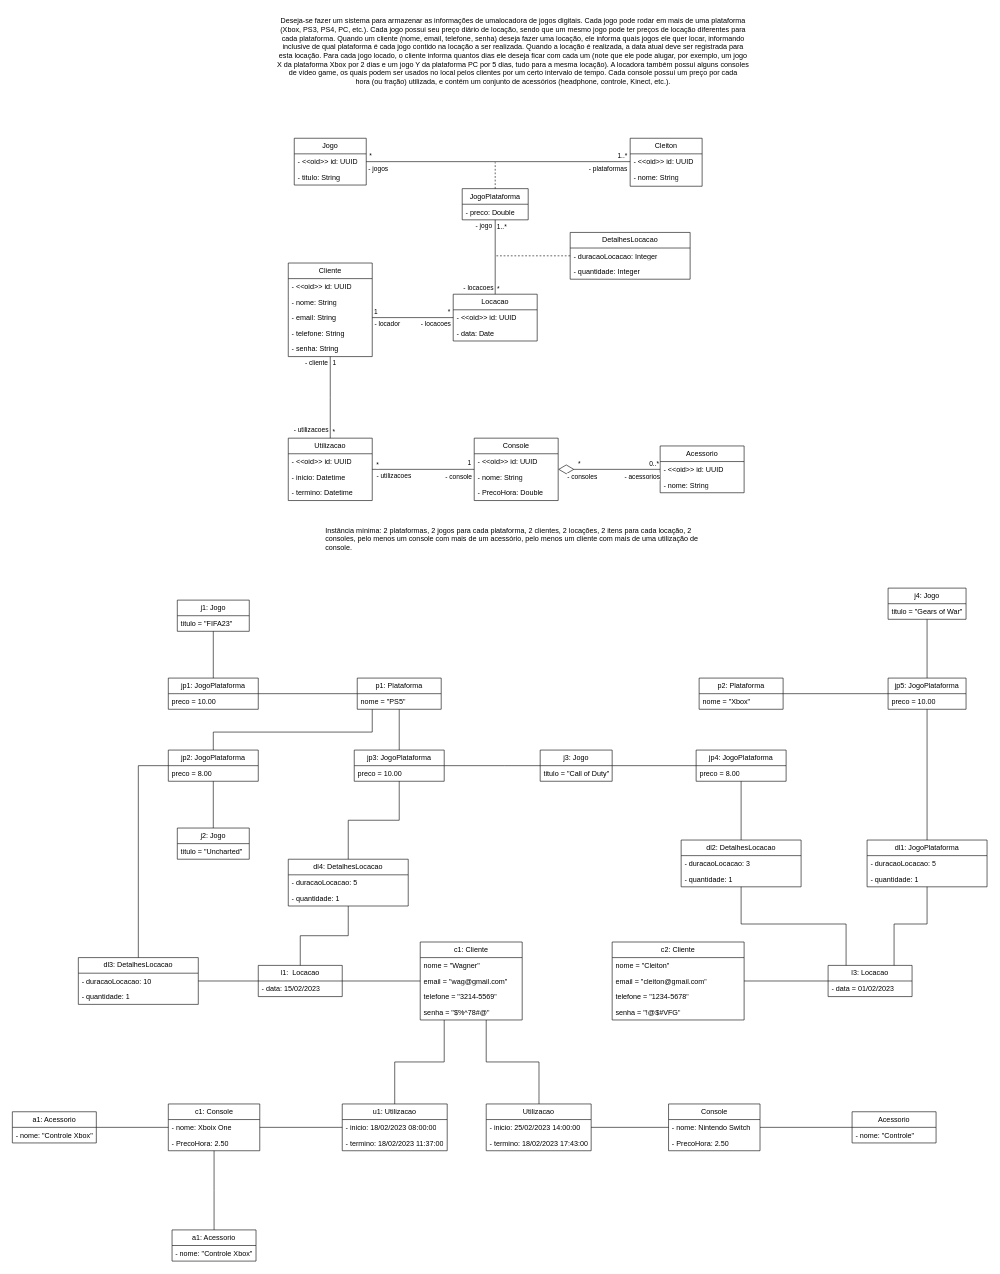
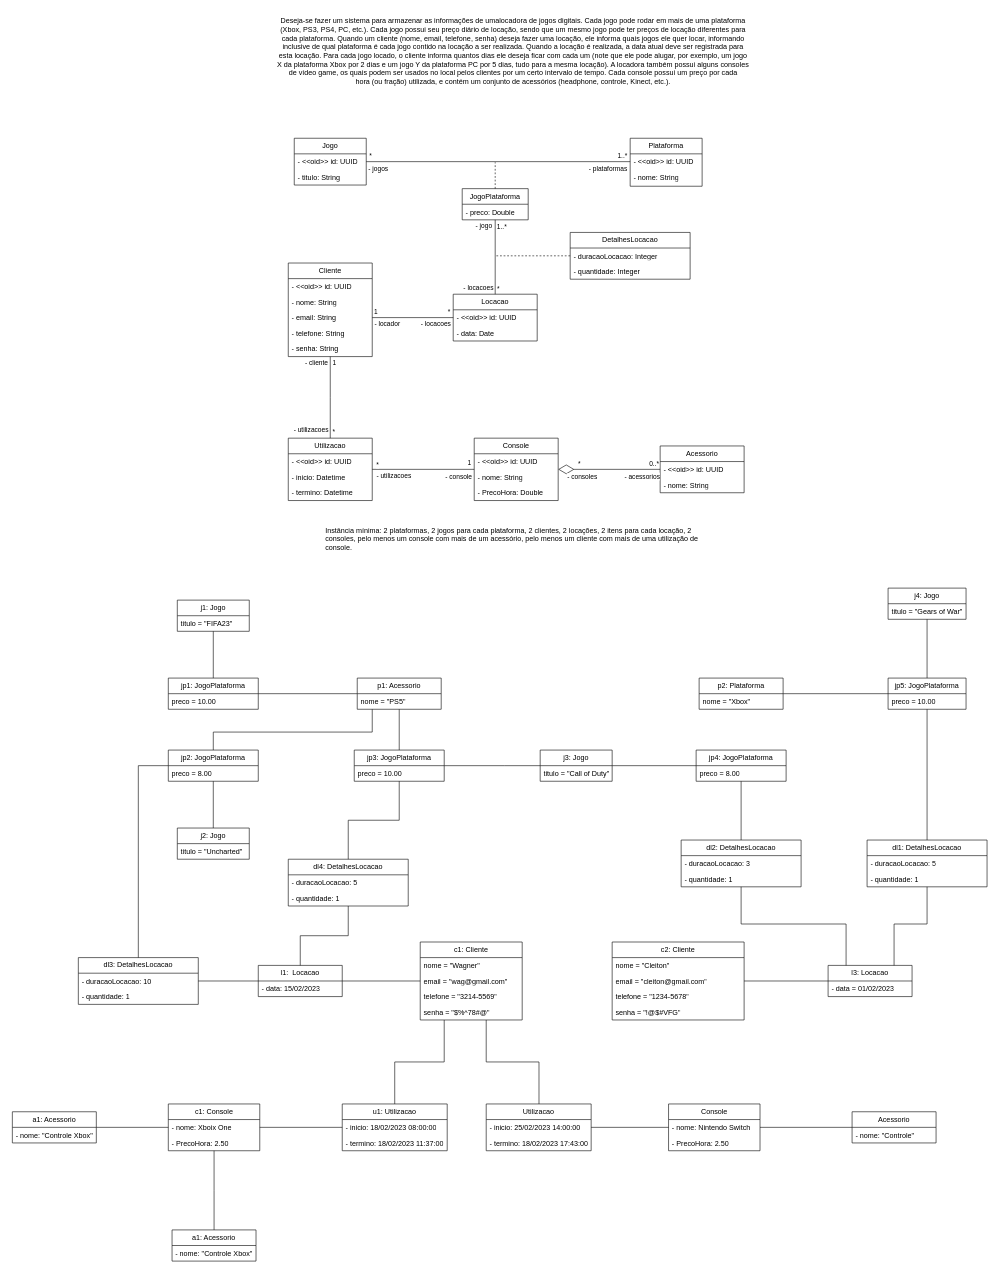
node "Cleiton": label "Cleiton" -> "Plataforma"
node "p1: Plataforma": label "p1: Plataforma" -> "p1: Acessorio"
node "dl1: JogoPlataforma": label "dl1: JogoPlataforma" -> "dl1: DetalhesLocacao"
